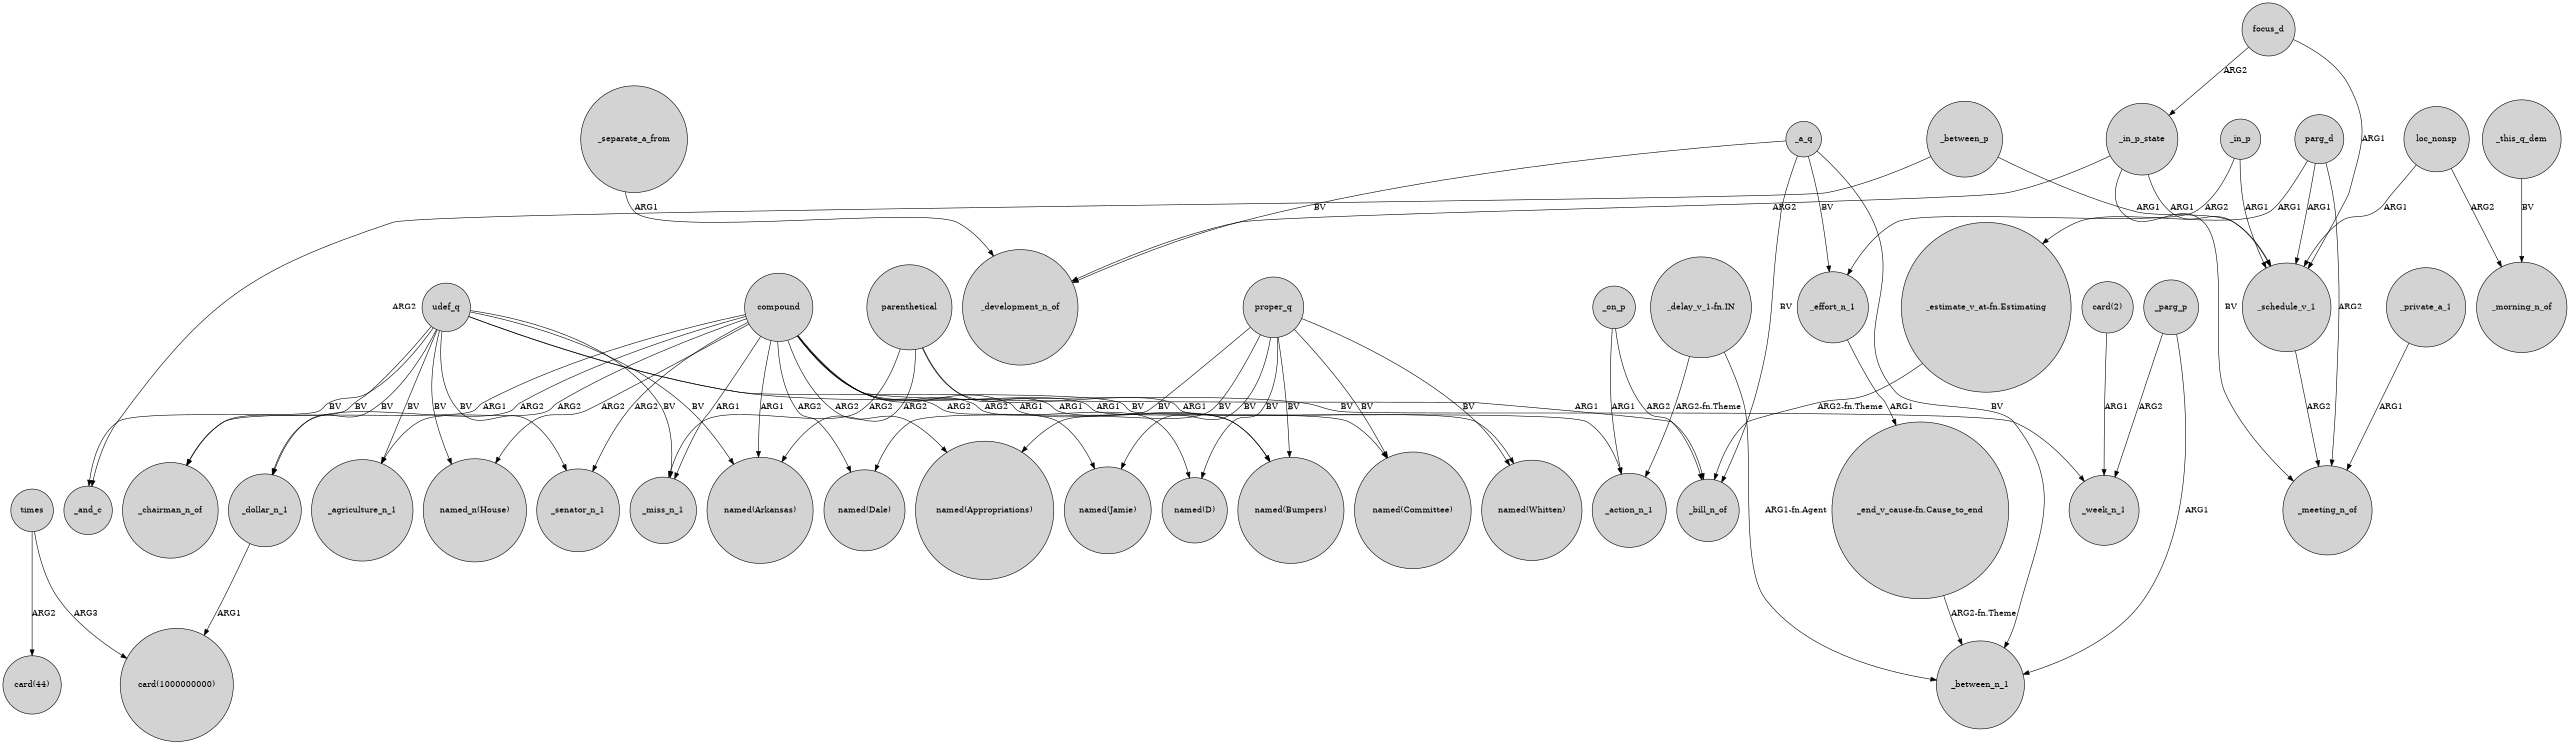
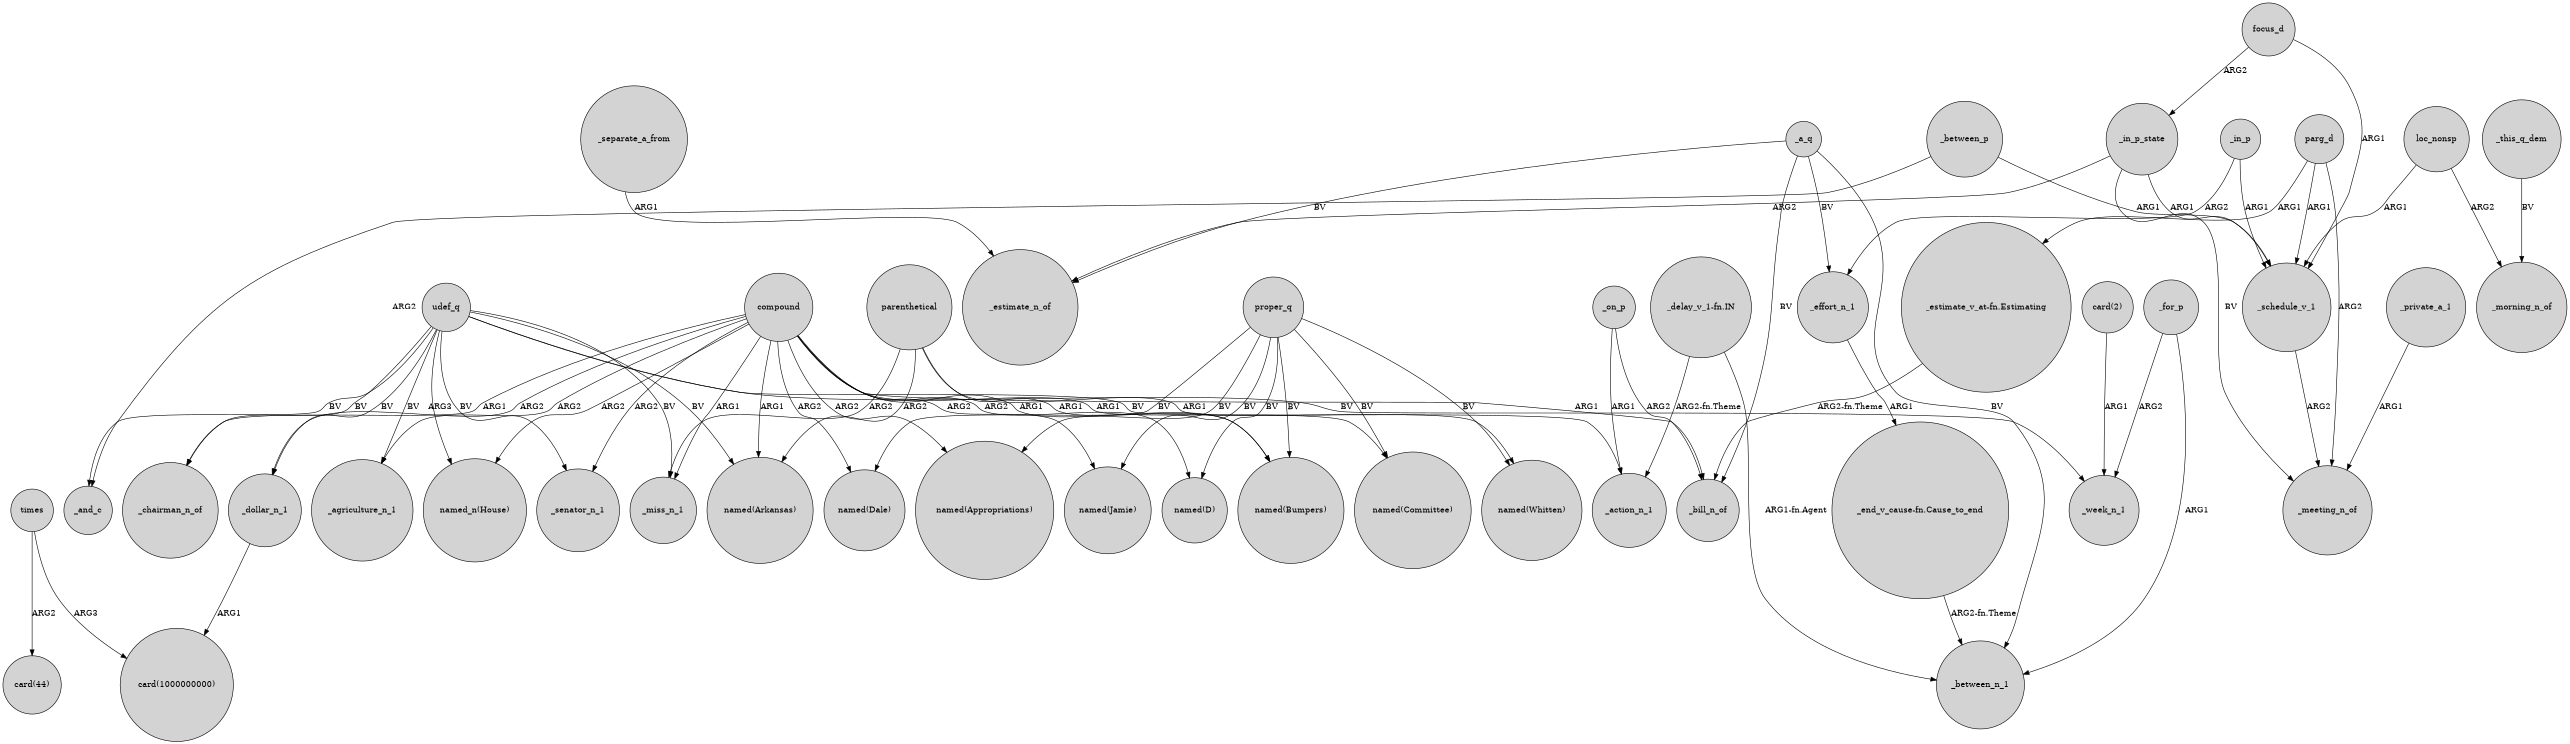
node "_development_n_of": label "_development_n_of" -> "_estimate_n_of"
node "_parg_p": label "_parg_p" -> "_for_p"
edge "udef_q" -> "named_n(House)": label "BV" -> "ARG3"
